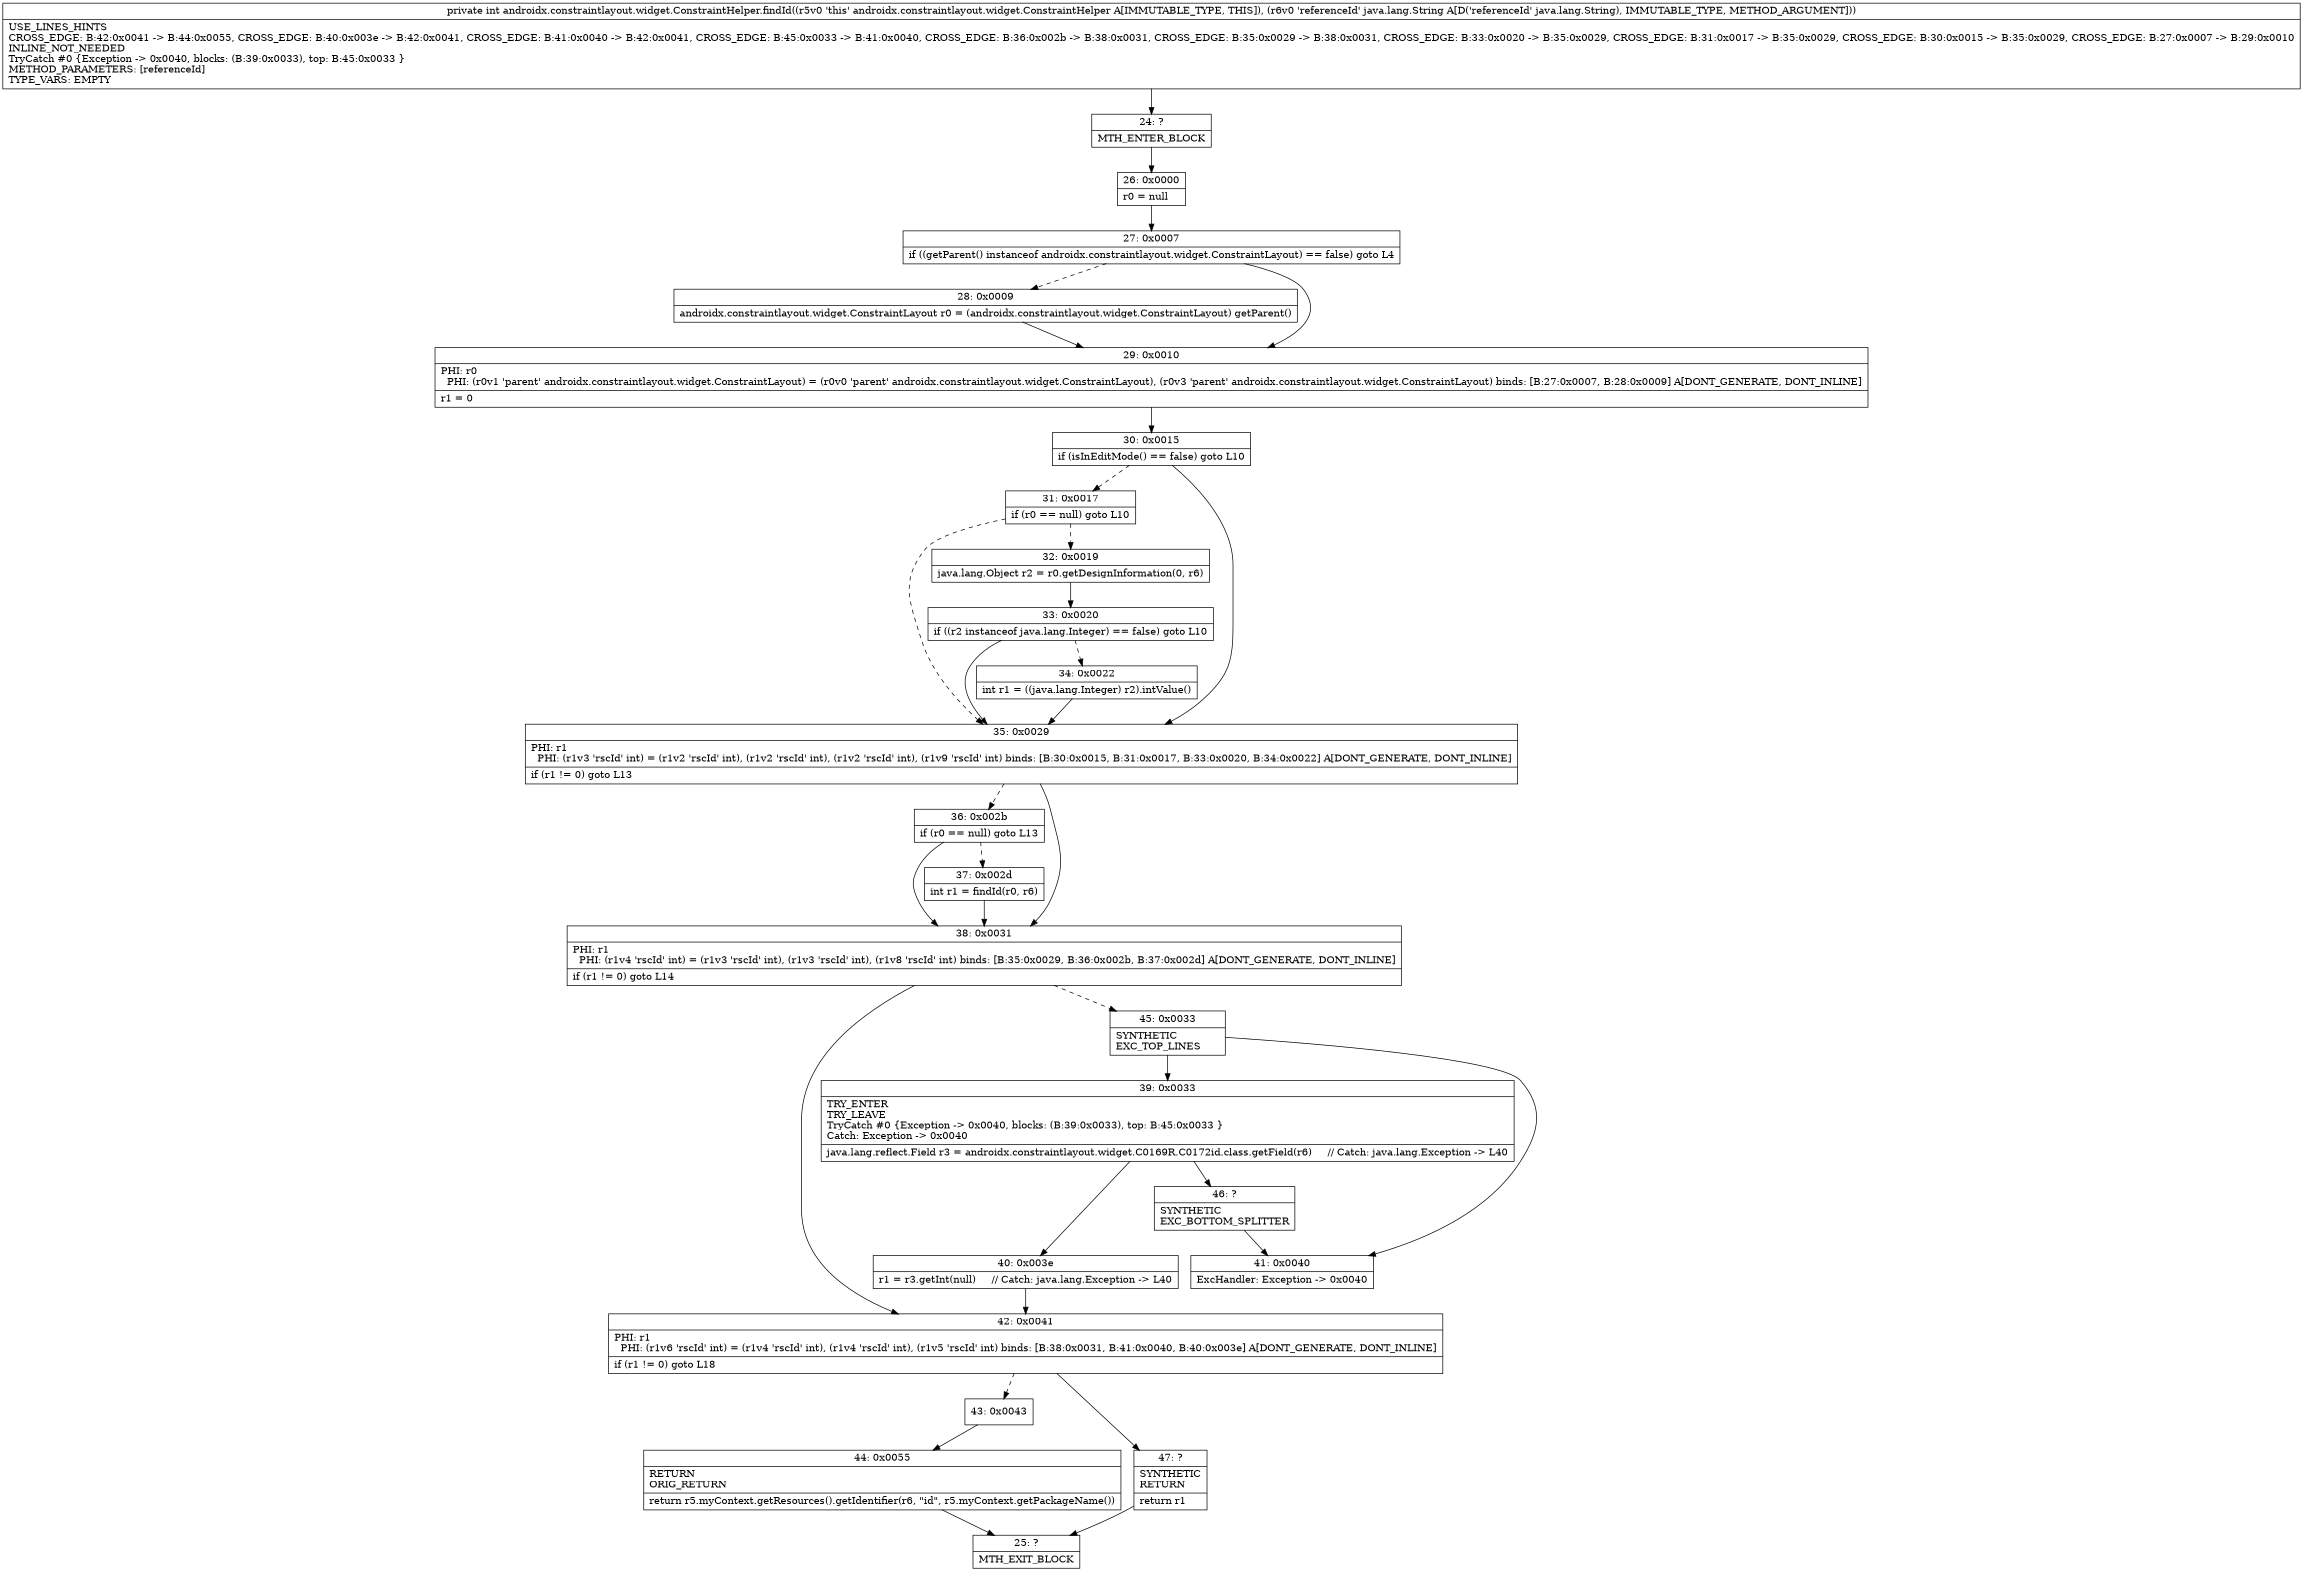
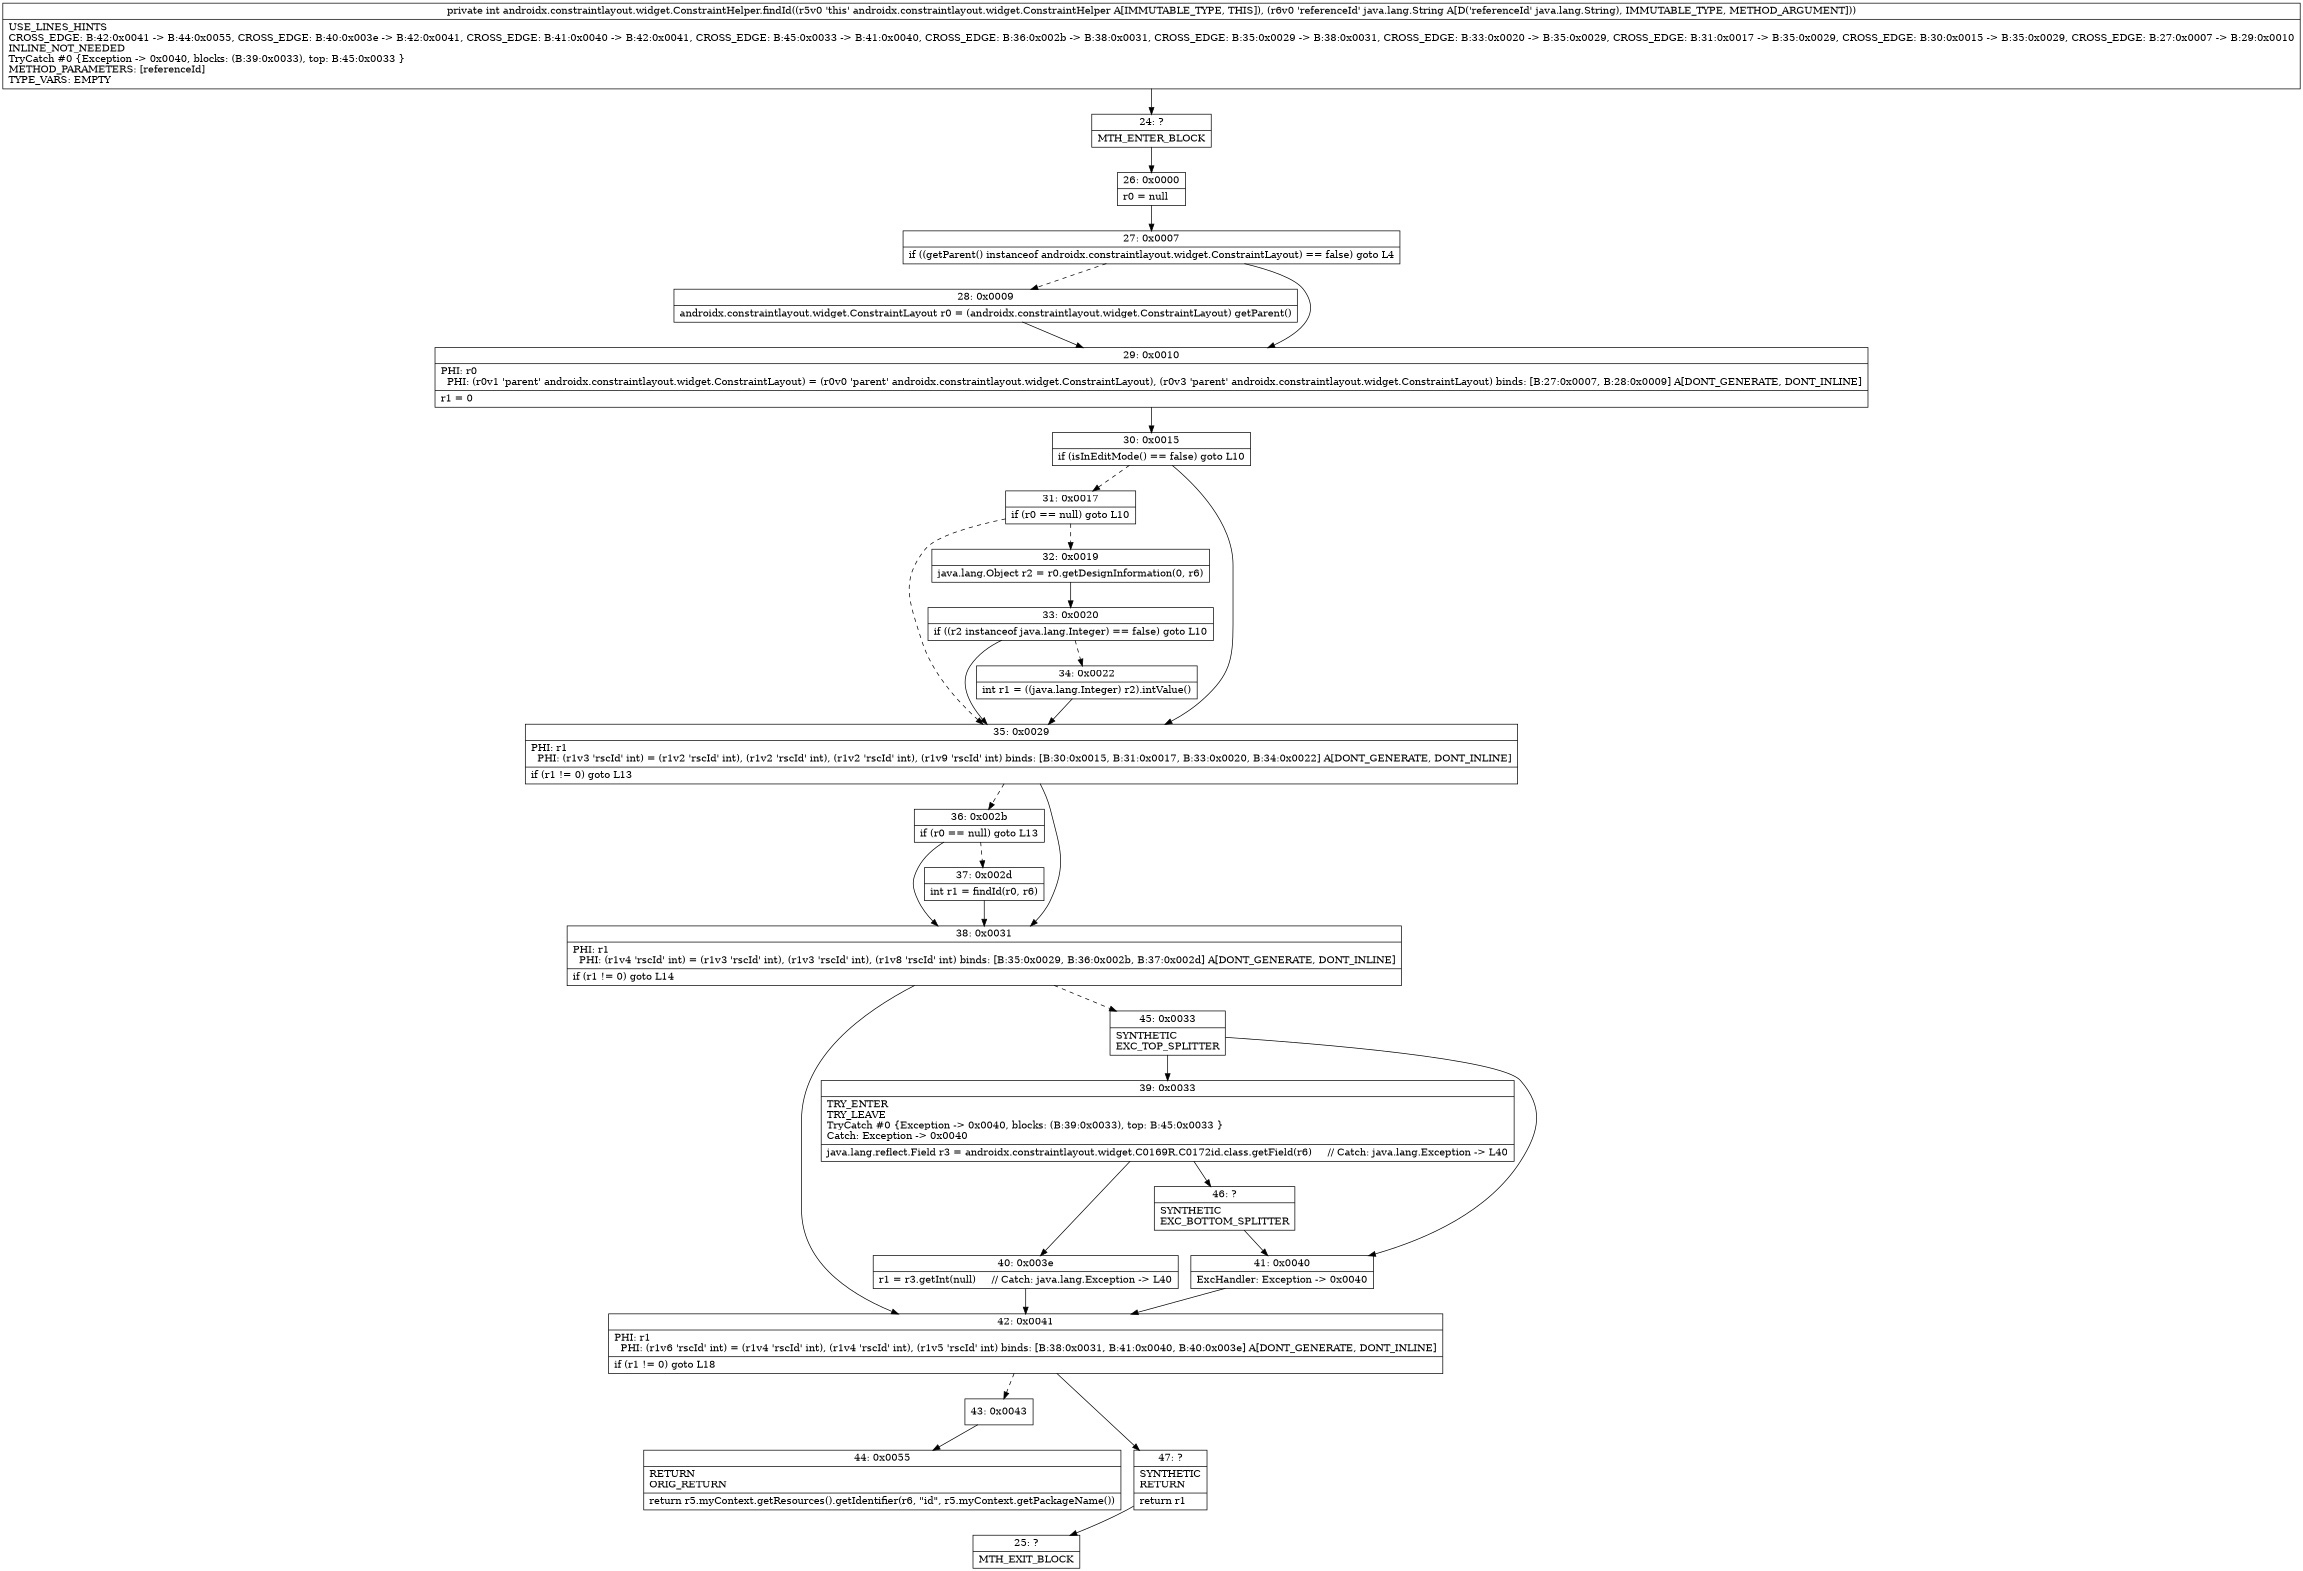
node "45: 0x0033": text "EXC_TOP_LINES" -> "EXC_TOP_SPLITTER"
edge "41: 0x0040" -> "42: 0x0041": added
edge "44: 0x0055" -> "25: ?": removed
